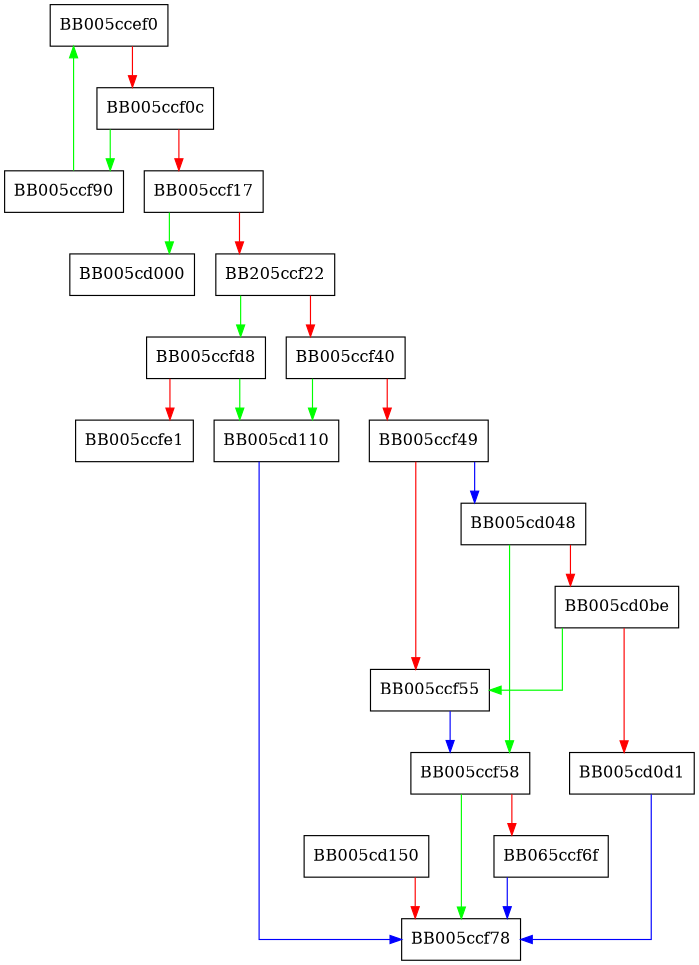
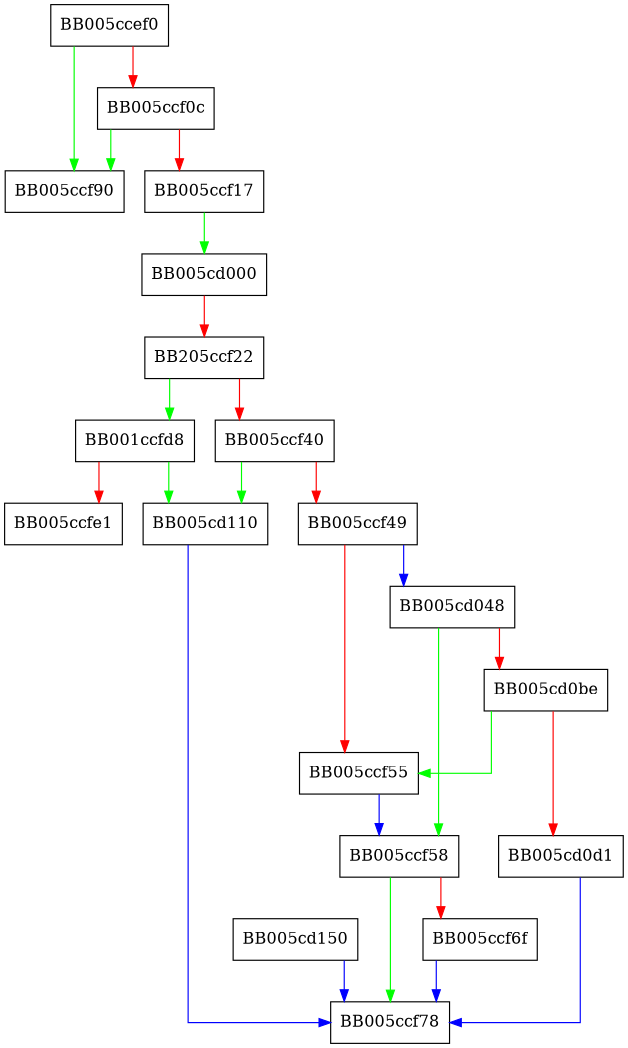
edge "BB005ccf90" -> "BB005ccef0": reversed
edge "BB005ccf17" -> "BB205ccf22": now "BB005cd000" -> "BB205ccf22"
node "BB005ccfd8": label "BB005ccfd8" -> "BB001ccfd8"
node "BB065ccf6f": label "BB065ccf6f" -> "BB005ccf6f"
edge "BB005cd150" -> "BB005ccf78": color red -> blue
